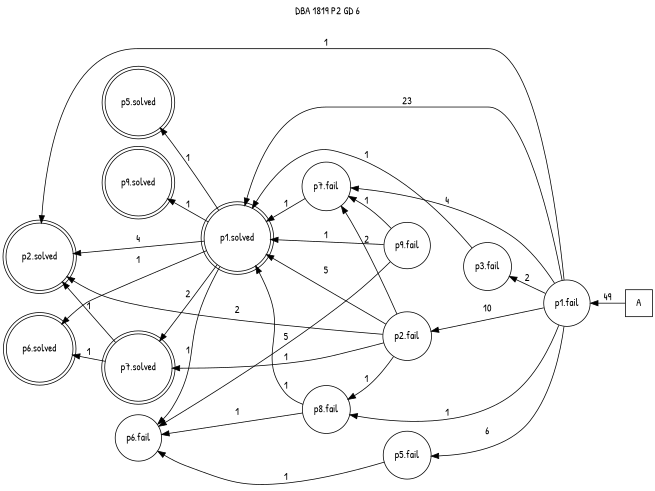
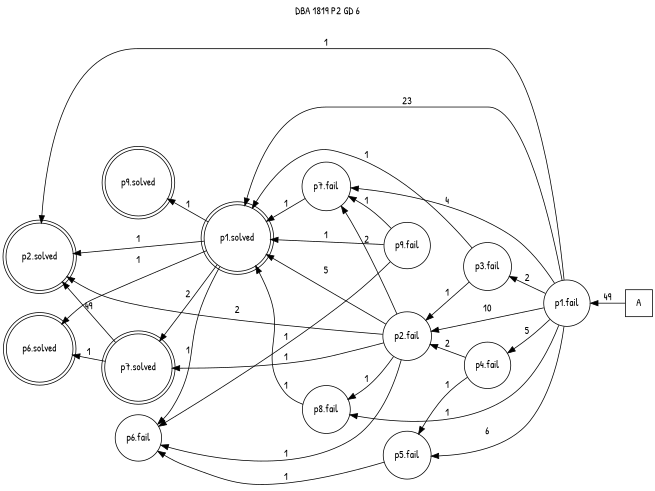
node "p5.solved": removed
edge "p1.solved" -> "p2.solved": label "4" -> "1"
edge "p3.fail" -> "p2.fail": added, label "1"
edge "p7.solved" -> "p2.solved": label "1" -> "49"
edge "p9.fail" -> "p6.fail": label "5" -> "1"
node "p4.fail": added
edge "p8.fail" -> "p6.fail": now "p2.fail" -> "p6.fail"
